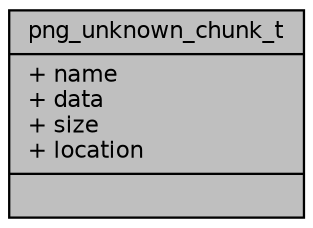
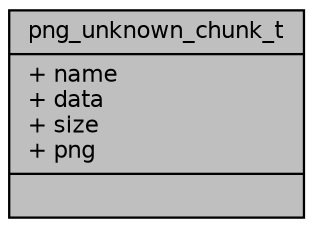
node "png_unknown_chunk_t": text "+ location" -> "+ png"
